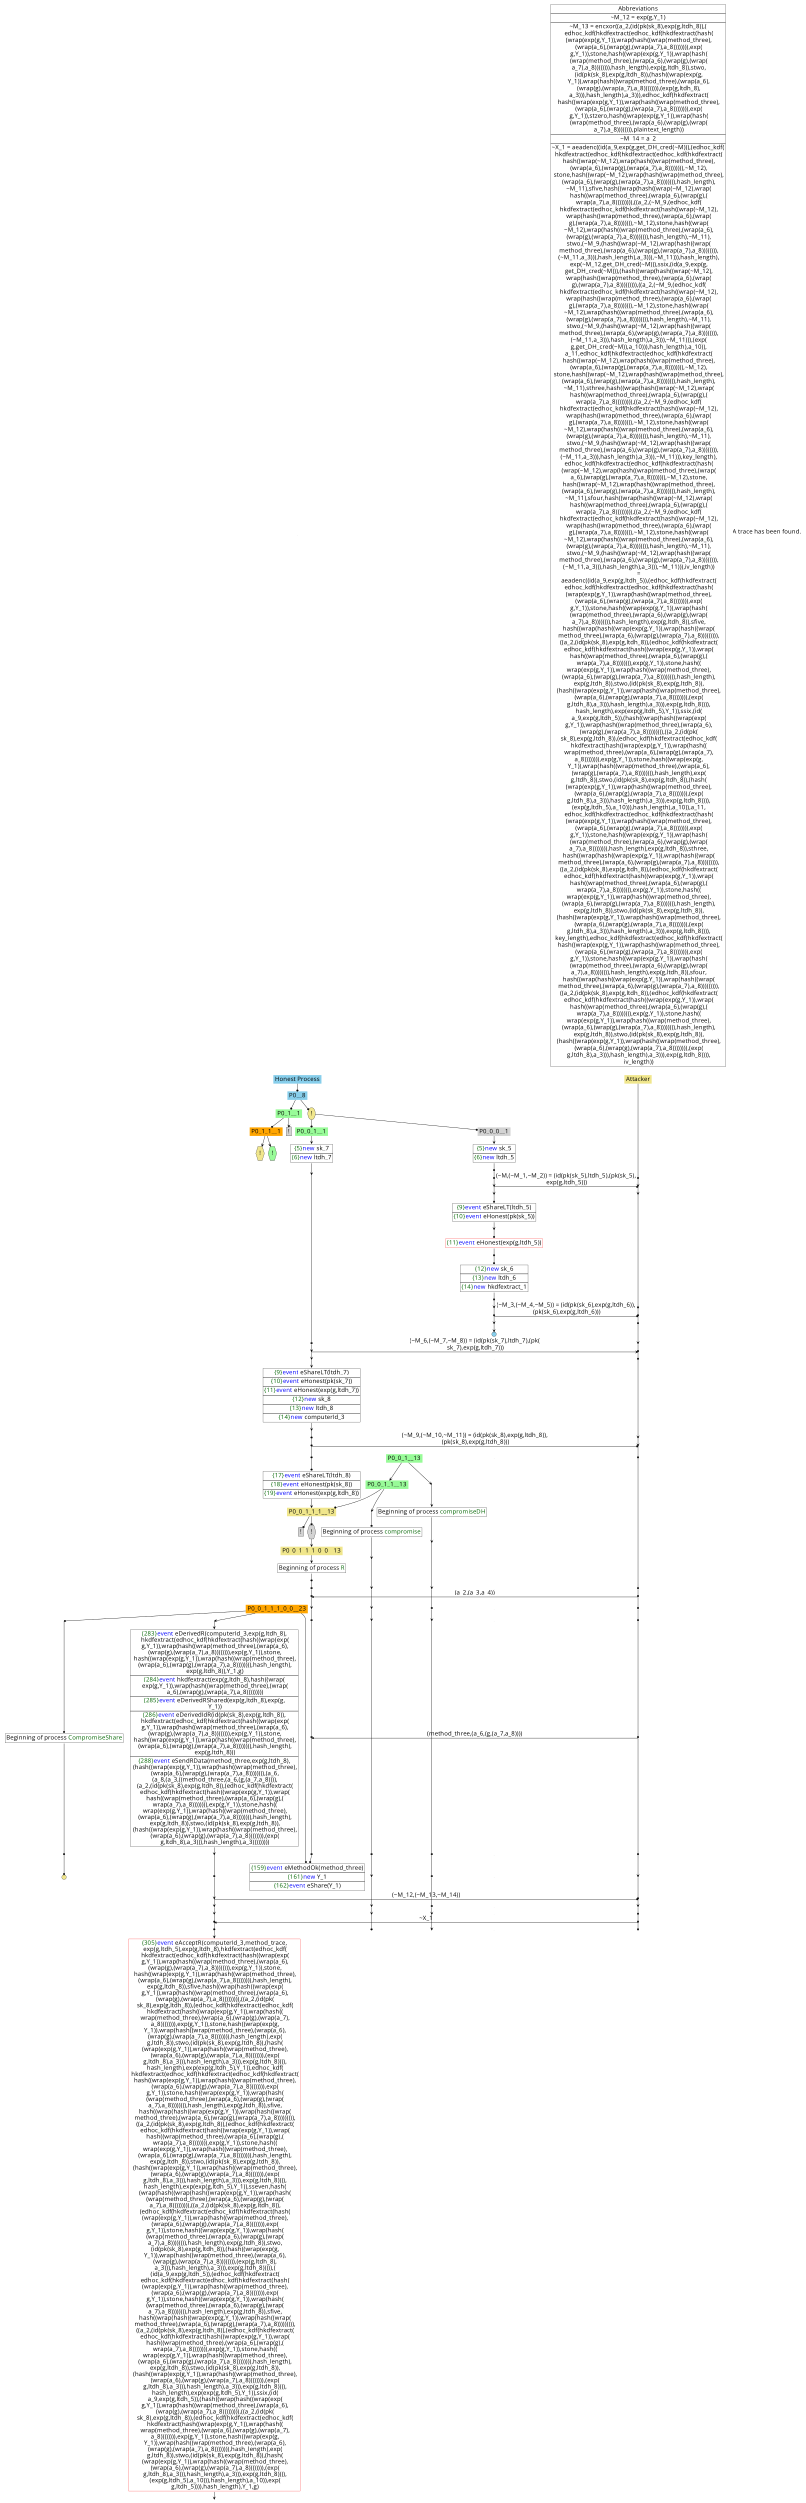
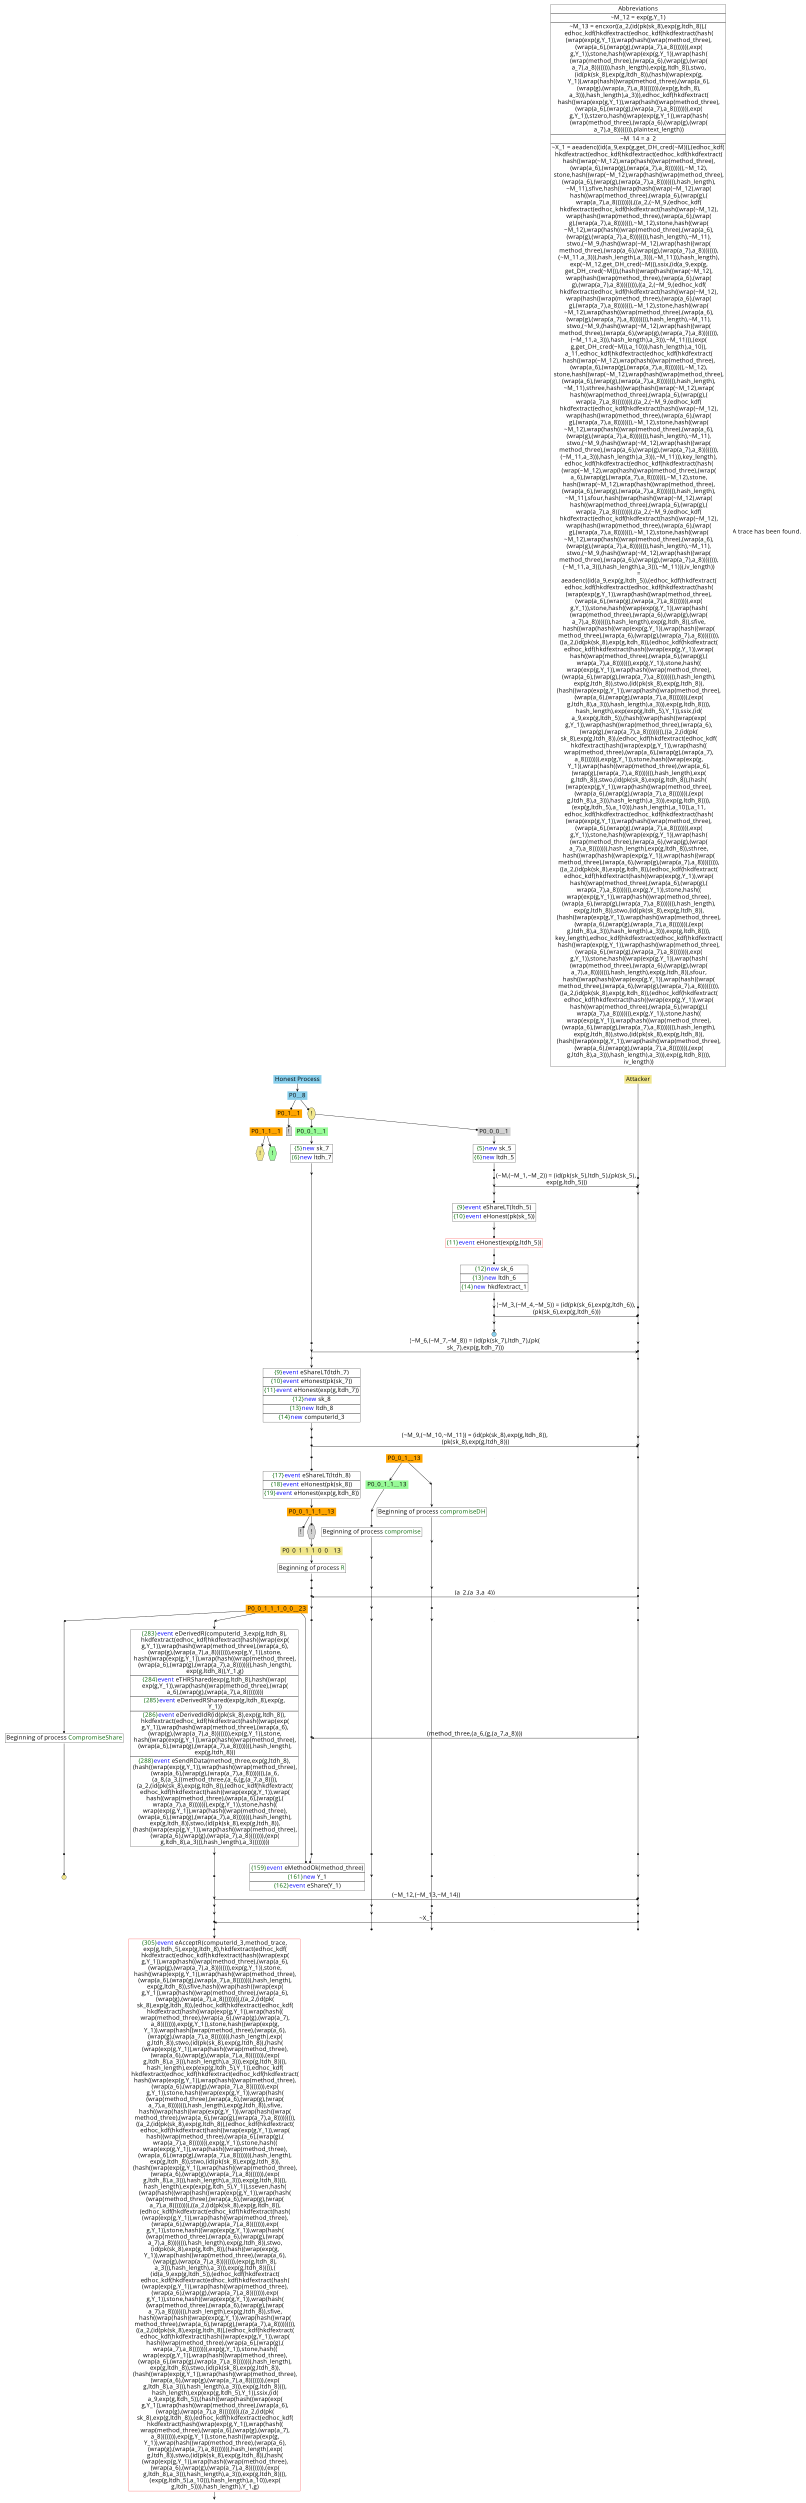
edge "Honest Process" -> "P0__8": arrowhead dot -> vee
node "P0_1__1": fillcolor palegreen -> orange
edge "P0_1__1" -> "P0_1_1__1": removed
node "P0_0_1__13": fillcolor palegreen -> orange
edge "P0_0_1_1__13" -> "P0_0_1_1_1__13": removed
node "P0_0_1_1_1__13": fillcolor khaki -> orange
node "{283}": text "hkdfextract(exp(g,ltdh_8),hash((wrap(" -> "eTHRShared(exp(g,ltdh_8),hash((wrap("
